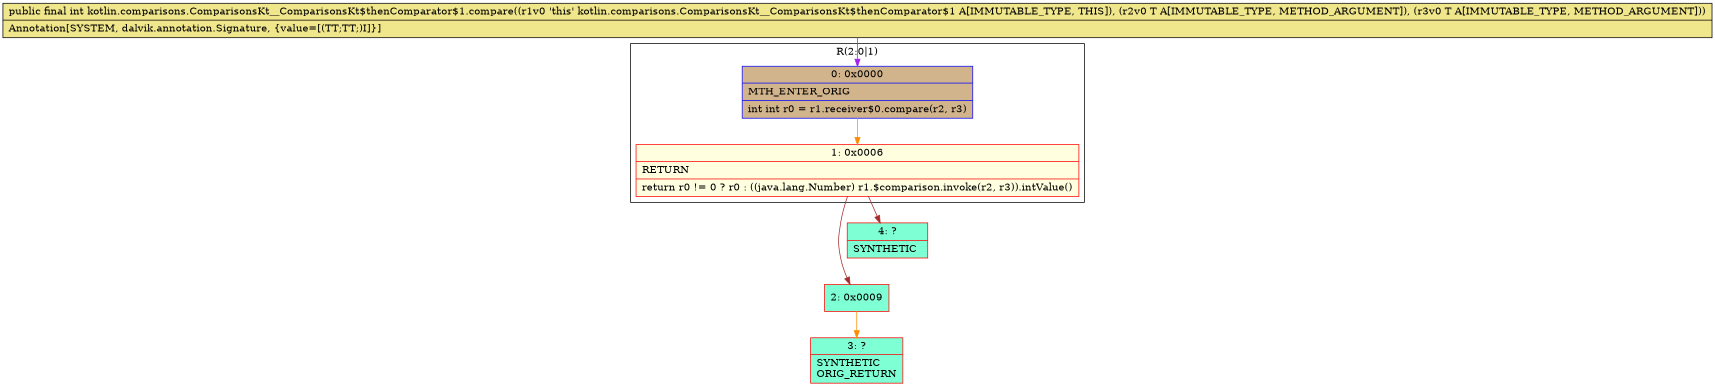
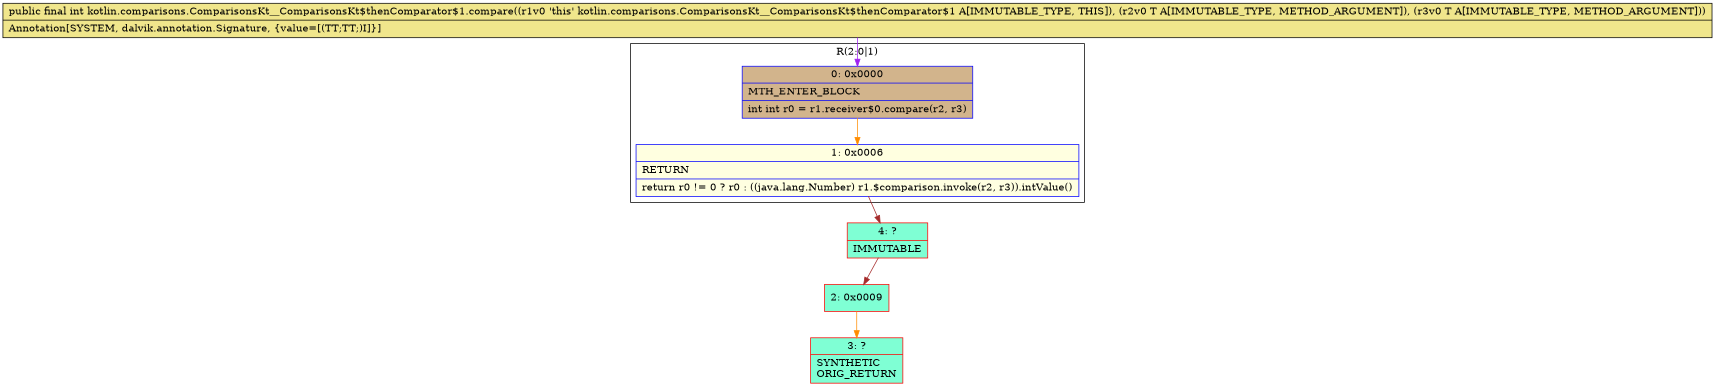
node "0: 0x0000": text "MTH_ENTER_ORIG" -> "MTH_ENTER_BLOCK"
node "1: 0x0006": color red -> blue
edge "1: 0x0006" -> "2: 0x0009": now "4: ?" -> "2: 0x0009"
node "4: ?": text "SYNTHETIC" -> "IMMUTABLE"
